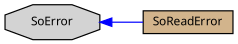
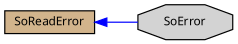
edge "SoReadError" -> "SoError": reversed
